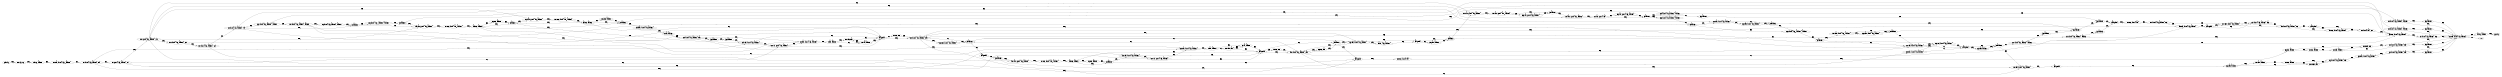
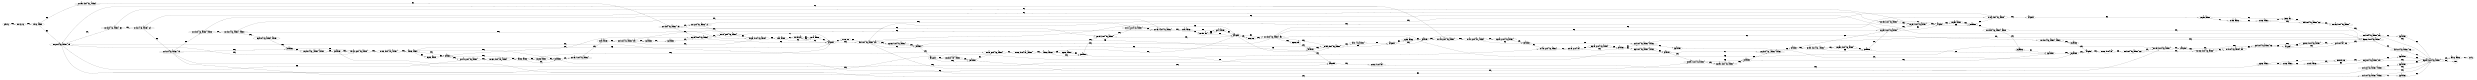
edge "mov qword [ rbp - address ] , rsi" -> "mov qword [ rbp - address ] , rdx": now "sub rsp , address" -> "mov qword [ rbp - address ] , rdx"
node "cmp dword [ rax ] , address": added
node "cmove ecx , eax": label "cmove ecx , eax" -> "jne ecx , eax"
